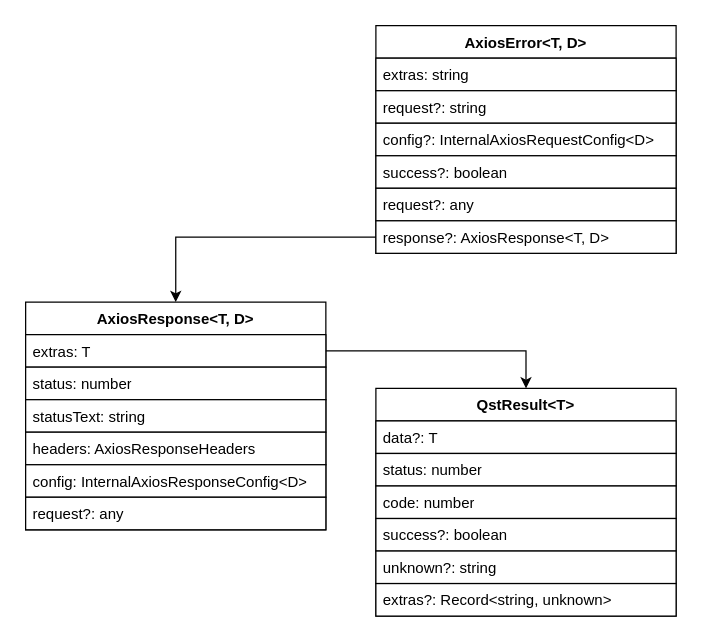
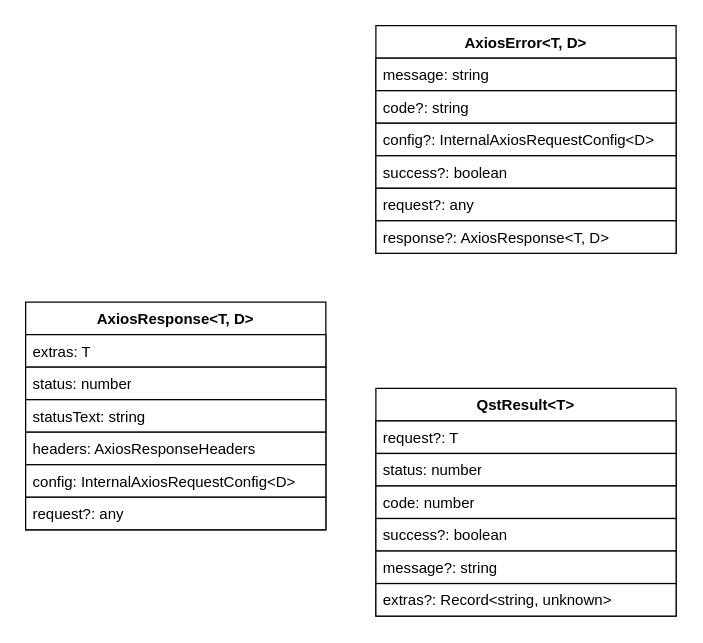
node "extras: string": label "extras: string" -> "message: string"
node "request?: string": label "request?: string" -> "code?: string"
edge "response?: AxiosResponse<T, D>" -> "AxiosResponse<T, D>": removed
edge "extras: T" -> "QstResult<T>": removed
node "data?: T": label "data?: T" -> "request?: T"
node "config: InternalAxiosResponseConfig<D>": label "config: InternalAxiosResponseConfig<D>" -> "config: InternalAxiosRequestConfig<D>"
node "unknown?: string": label "unknown?: string" -> "message?: string"
